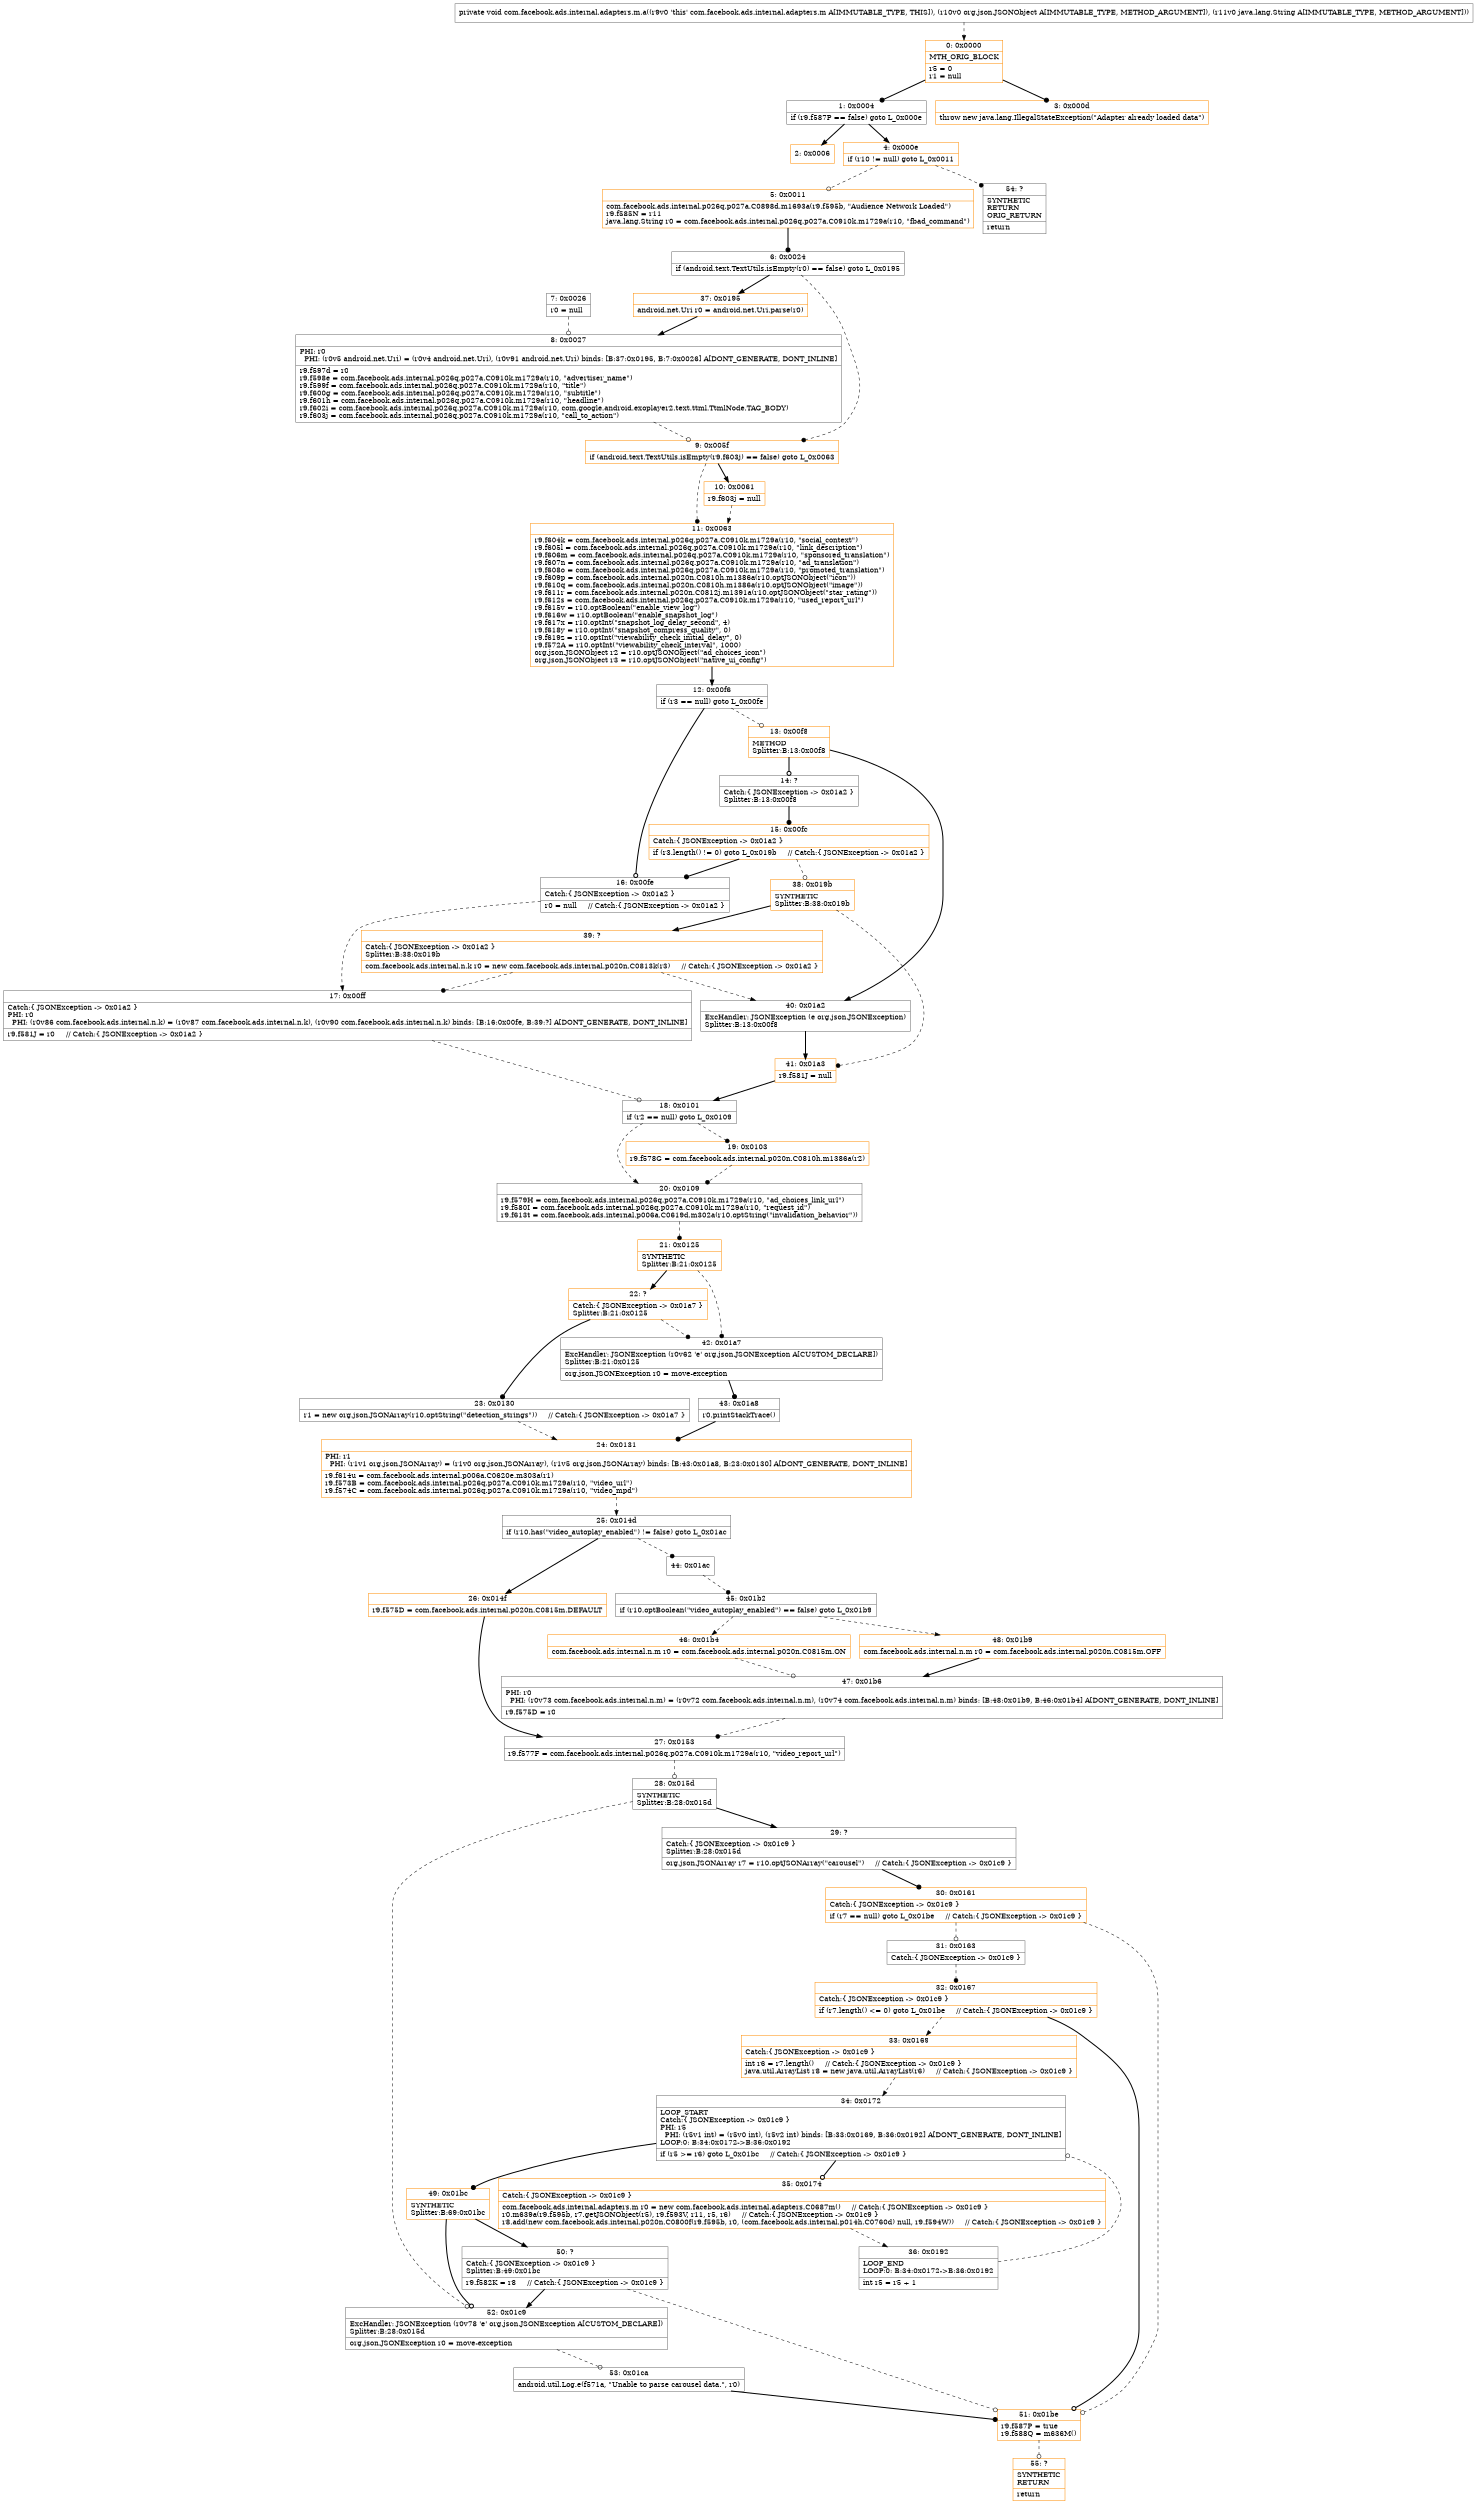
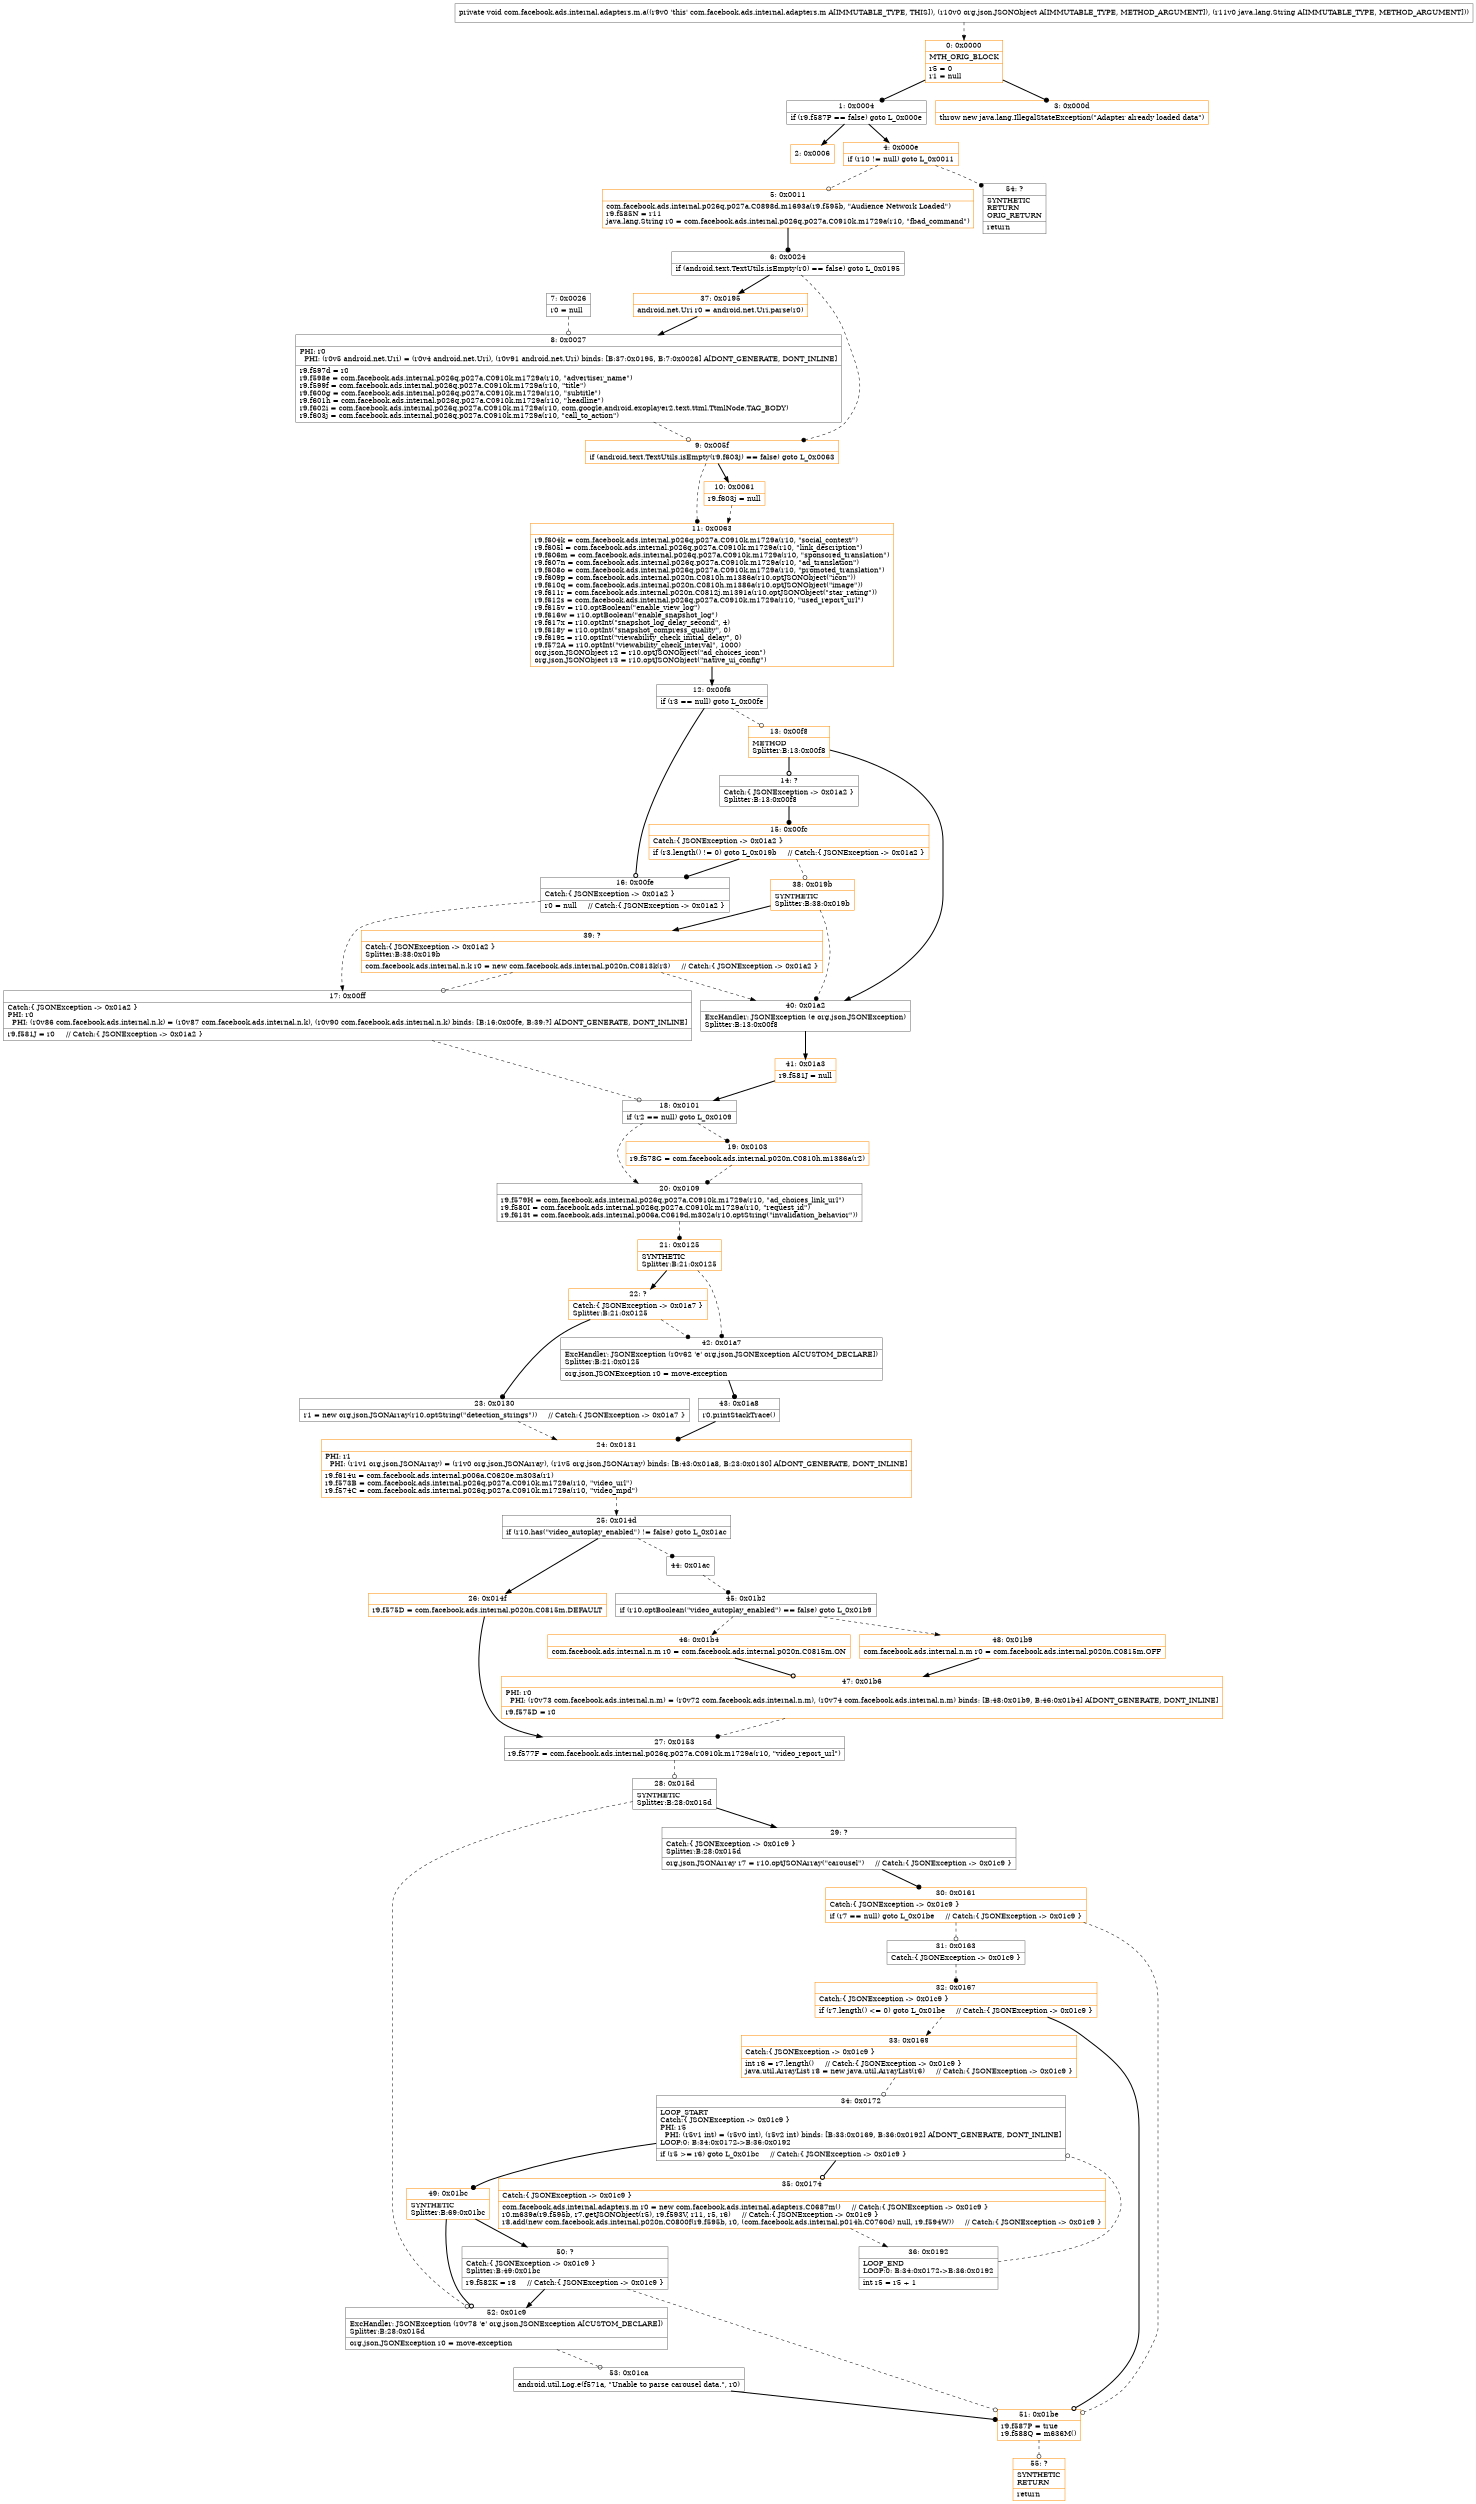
edge "39: ?" -> "17: 0x00ff": arrowhead dot -> odot
edge "38: 0x019b" -> "41: 0x01a3": now "38: 0x019b" -> "40: 0x01a2"
edge "46: 0x01b4" -> "47: 0x01b6": style dashed -> bold
node "47: 0x01b6": color gray40 -> darkorange
edge "33: 0x0169" -> "34: 0x0172": arrowhead normal -> odot
